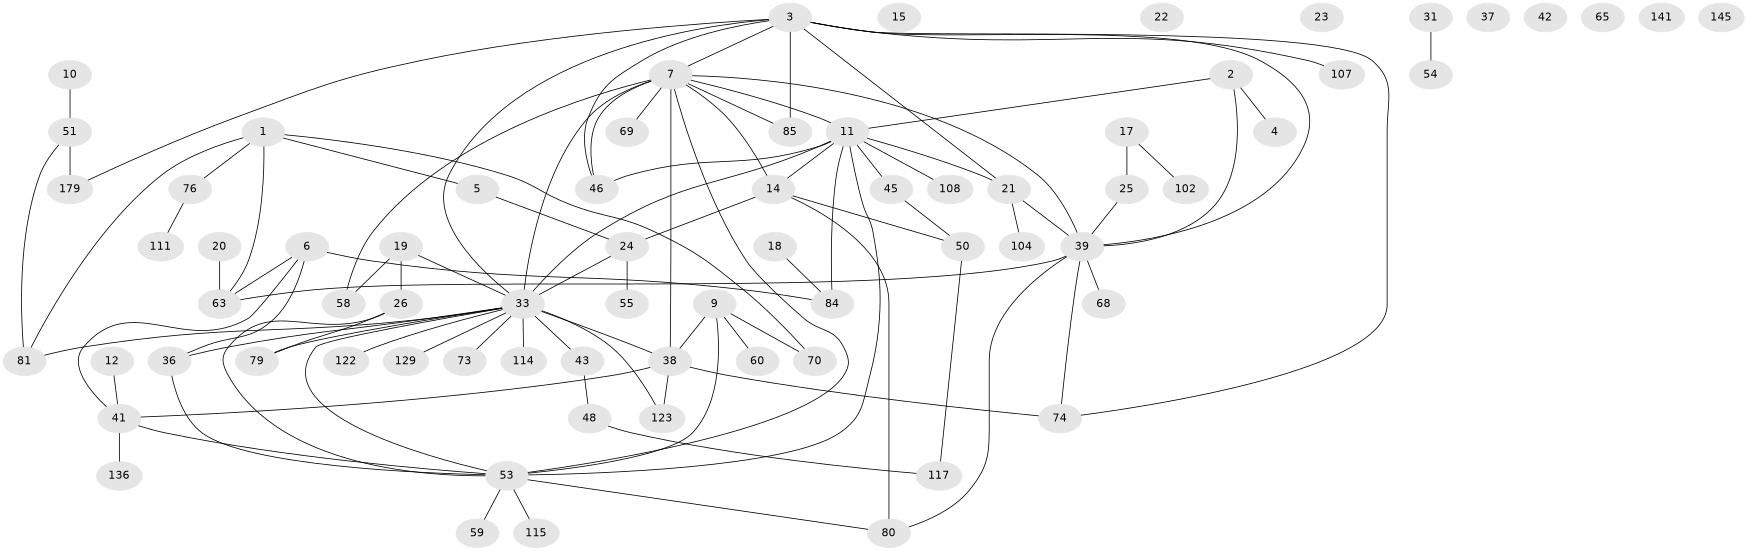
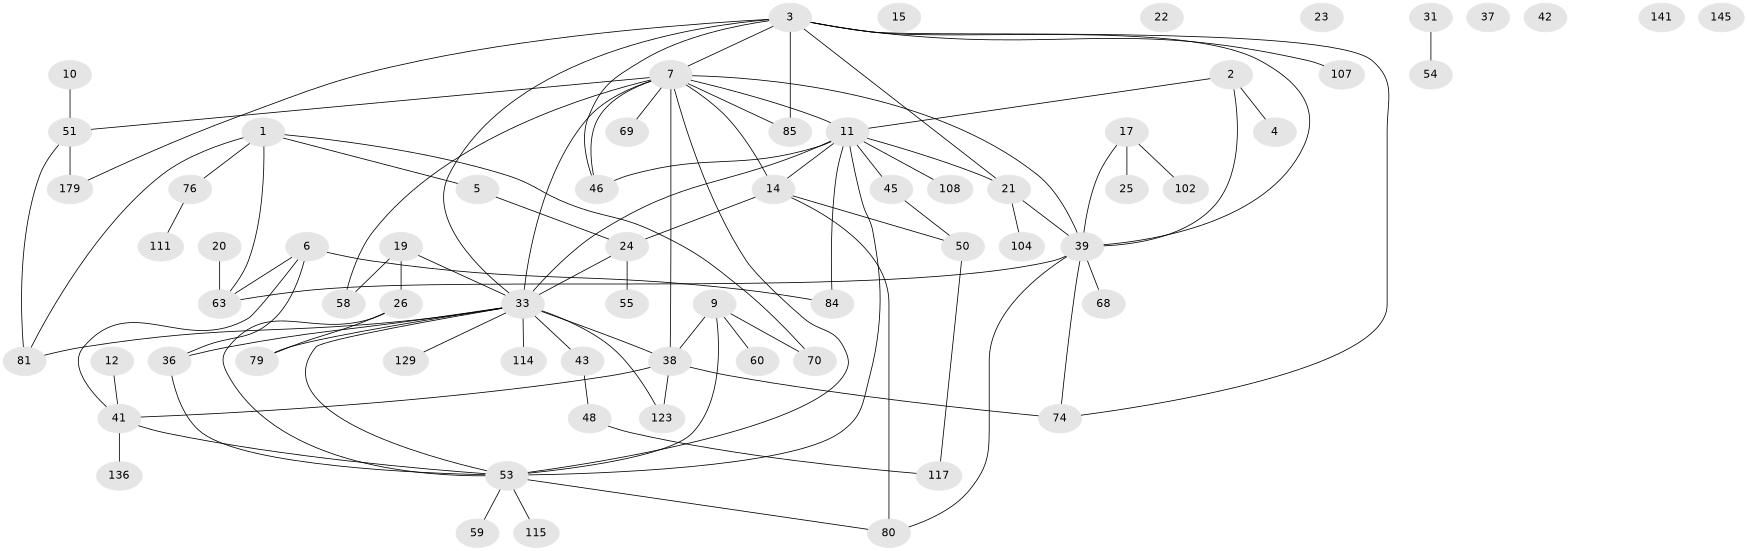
node "65": removed
edge "7" -- "51": added
edge "25" -- "39": now "17" -- "39"
node "18": removed
node "122": removed
node "73": removed
